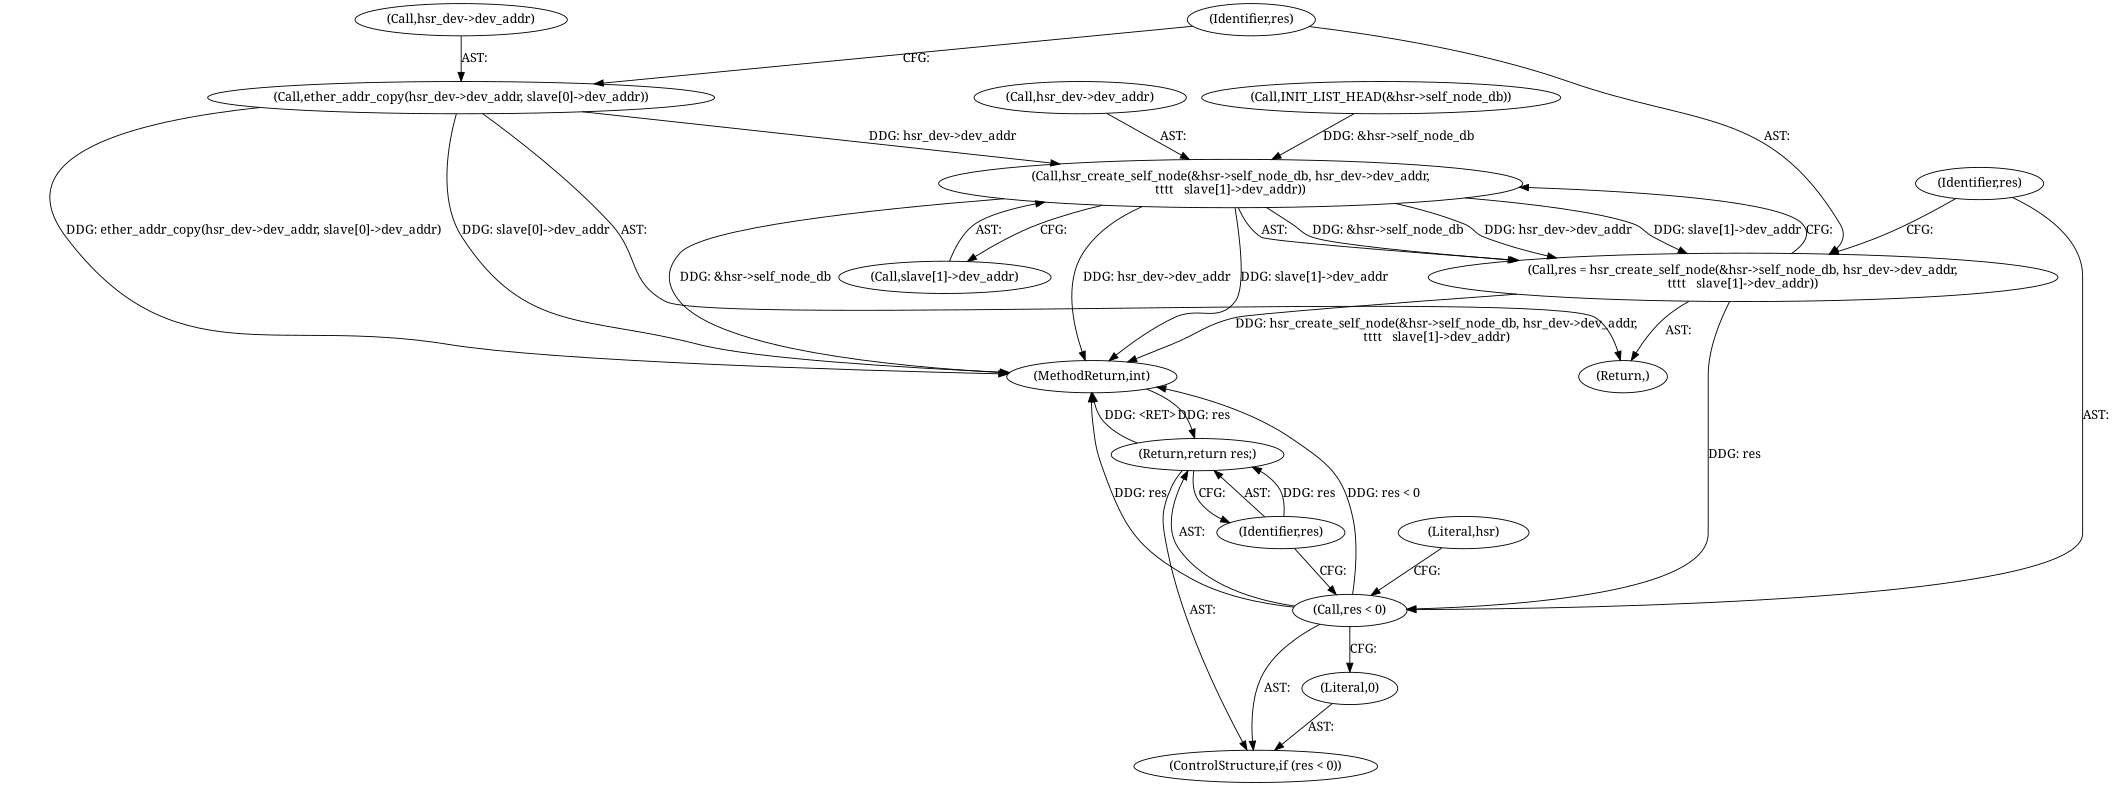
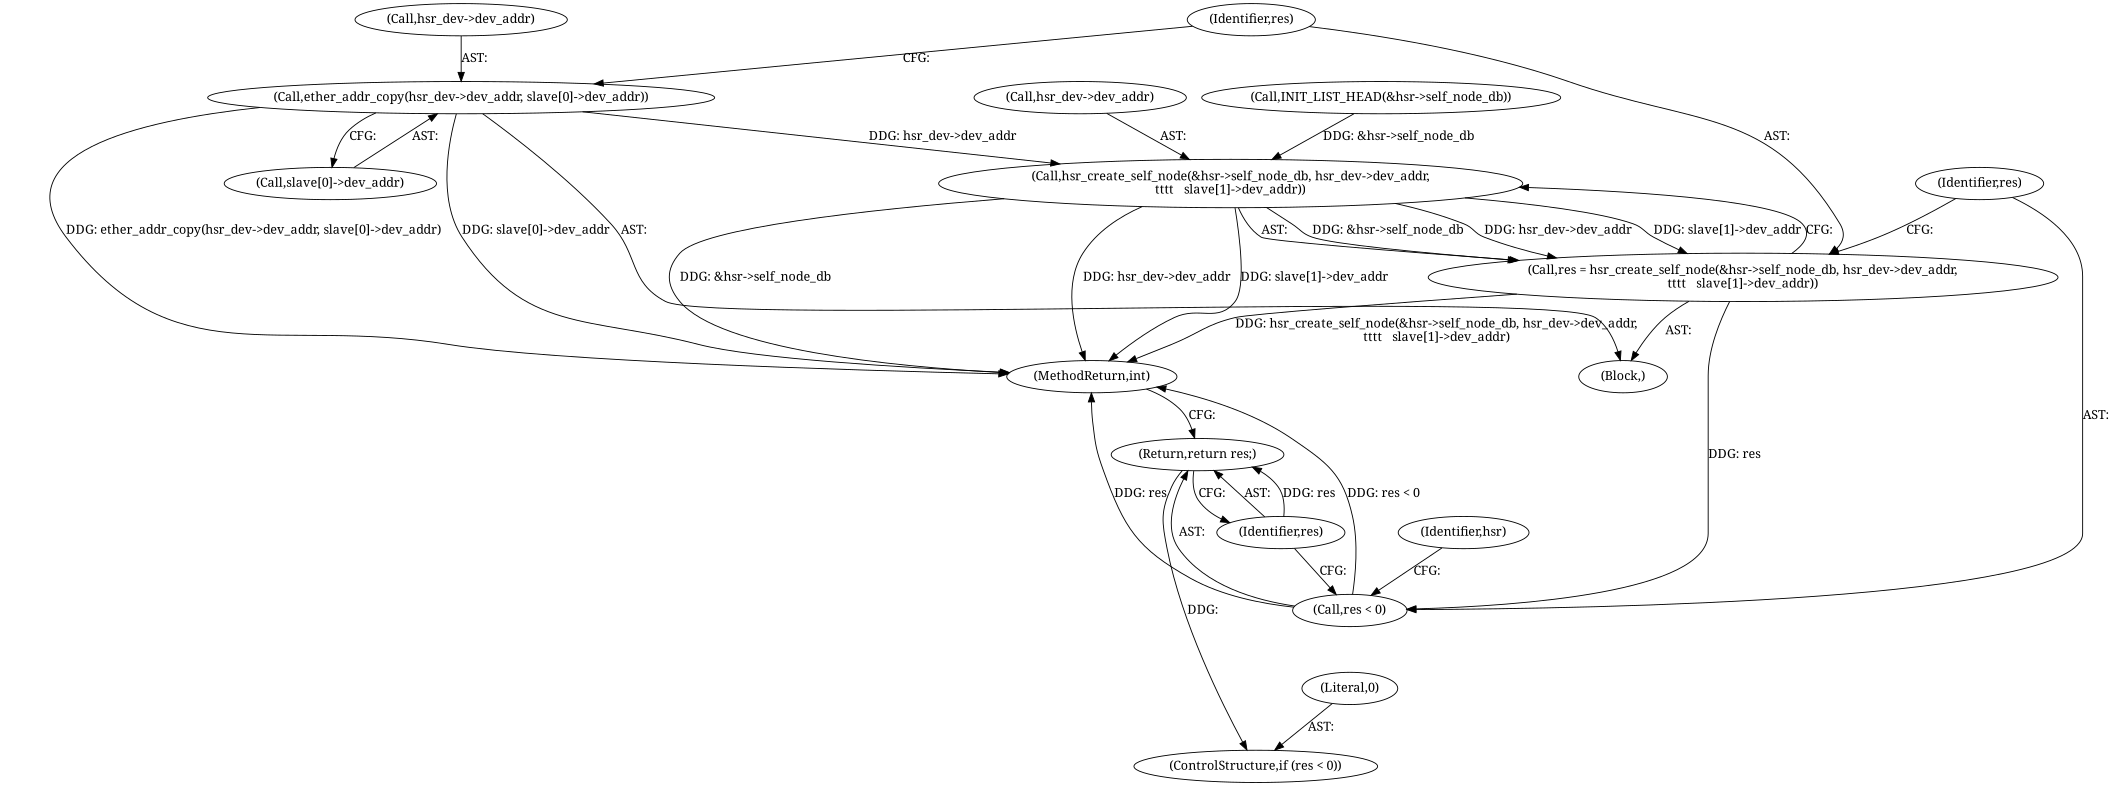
node "(Call,slave[0]->dev_addr)": added
node "(Call,slave[1]->dev_addr)": removed
node "(Return,)": label "(Return,)" -> "(Block,)"
edge "(MethodReturn,int)" -> "(Return,return res;)": label "DDG: res" -> "CFG: "
edge "(Return,return res;)" -> "(MethodReturn,int)": removed, label "DDG: <RET>"
node "(Literal,hsr)": label "(Literal,hsr)" -> "(Identifier,hsr)"
edge "(Return,return res;)" -> "(ControlStructure,if (res < 0))": label "AST: " -> "DDG: "
edge "(Call,res < 0)" -> "(Literal,0)": removed, label "CFG:"
edge "(Call,res < 0)" -> "(ControlStructure,if (res < 0))": removed, label "AST:"
